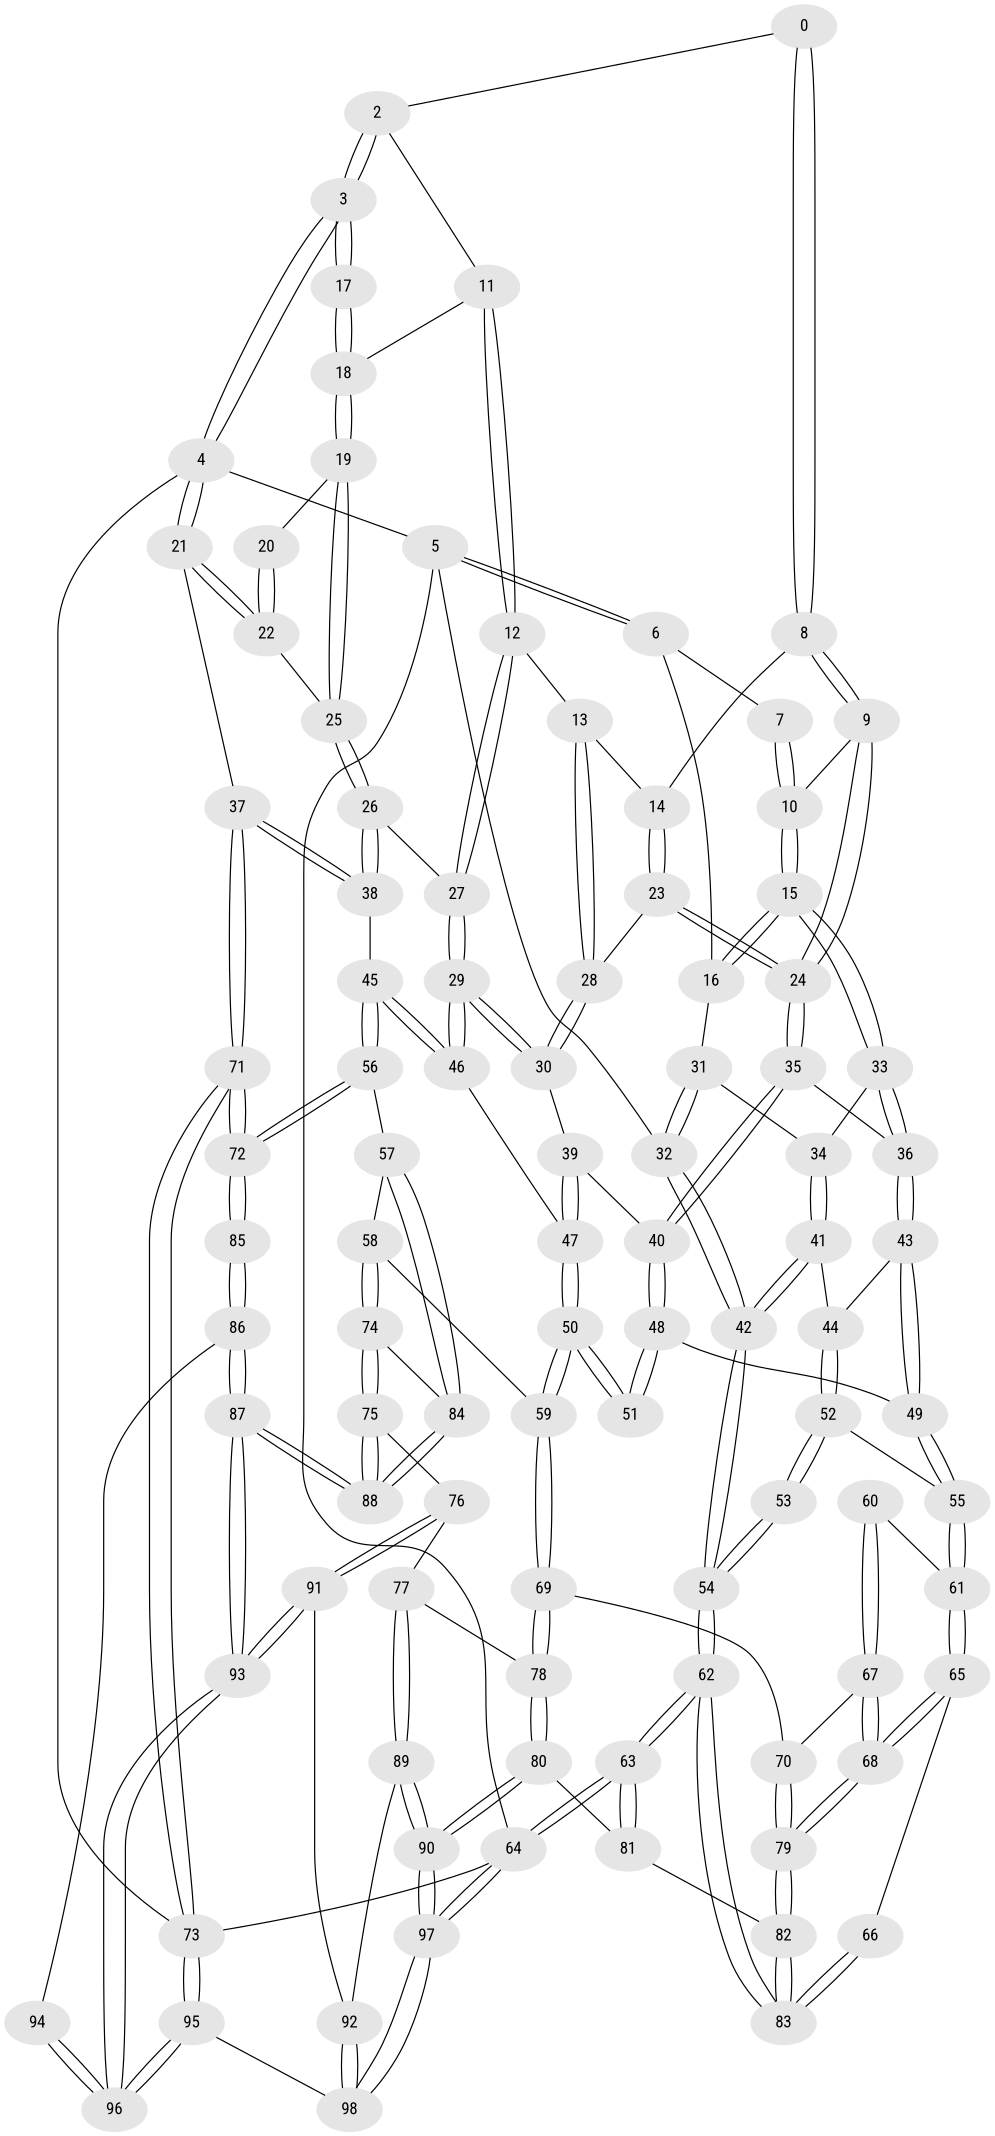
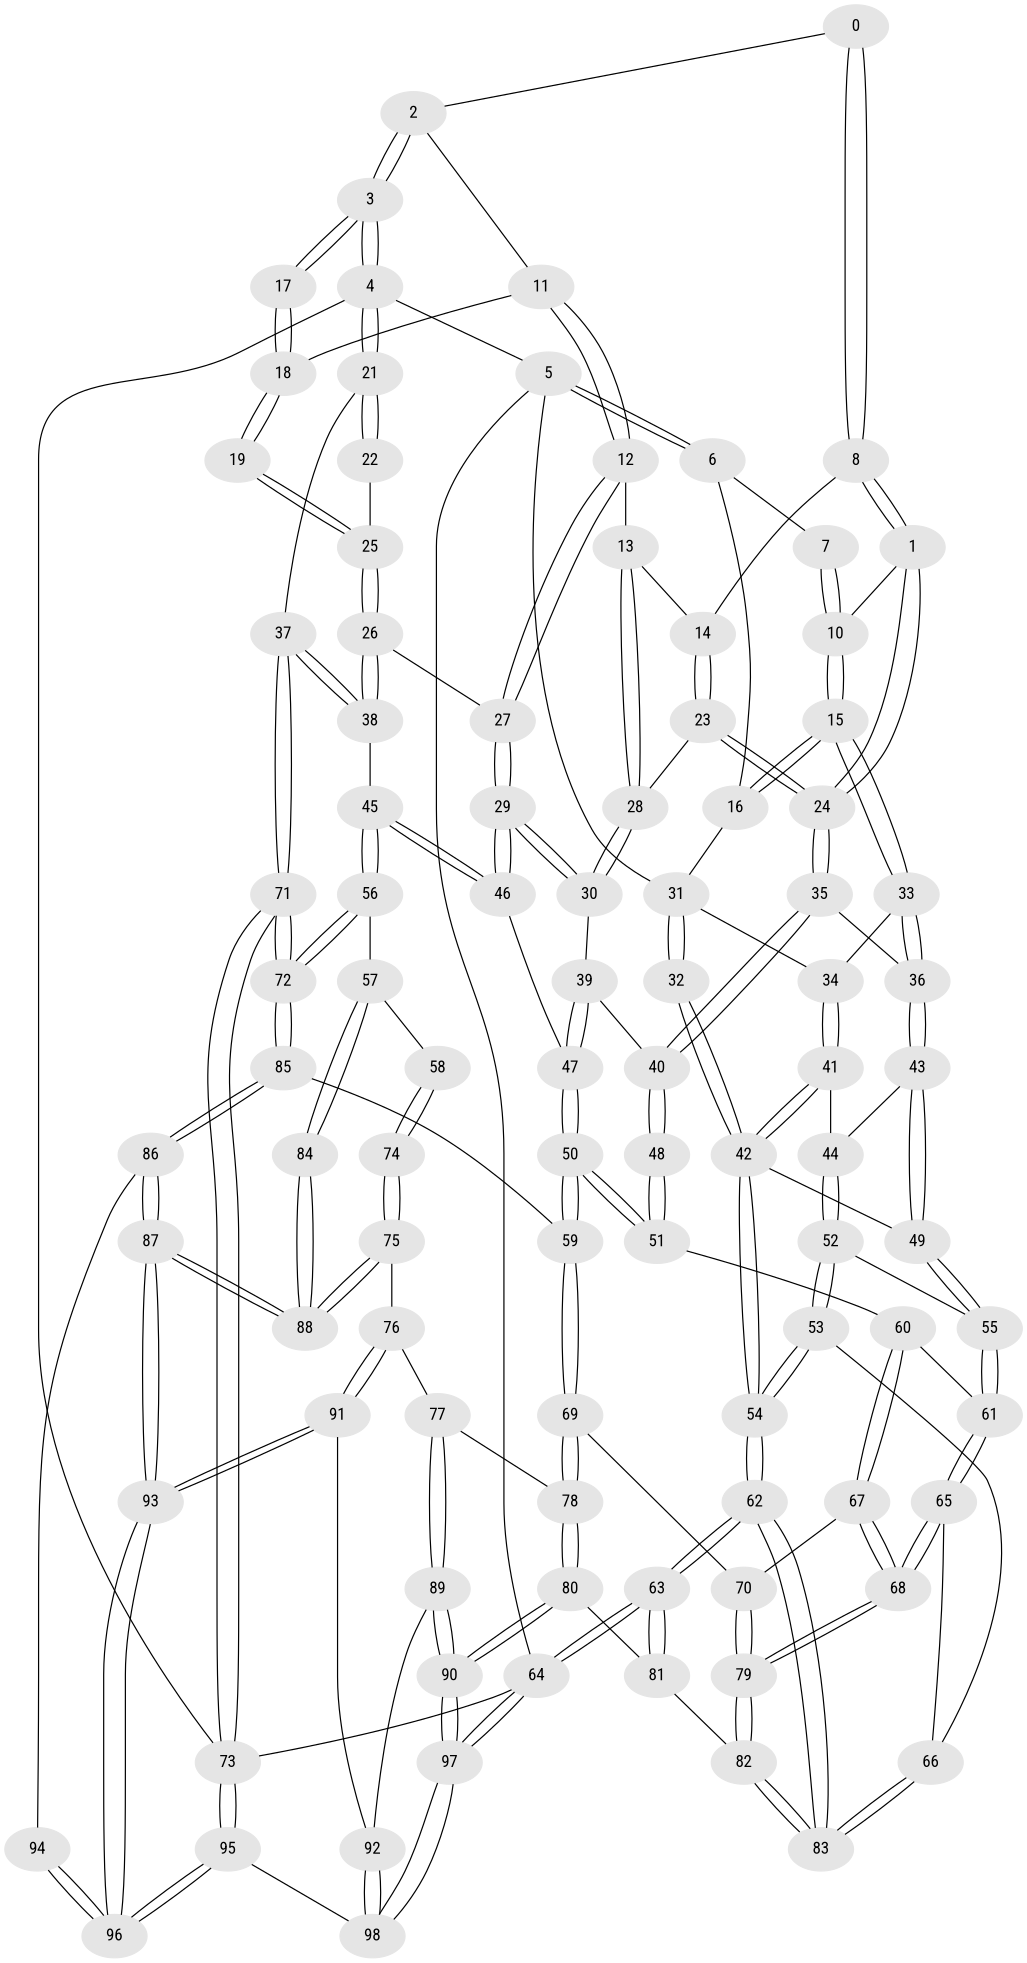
node "20": removed
node "9": label "9" -> "1"
edge "5" -- "32": now "5" -- "31"
edge "51" -- "60": added
edge "58" -- "59": now "85" -- "59"
edge "74" -- "84": removed
edge "48" -- "49": now "42" -- "49"
edge "53" -- "66": added
